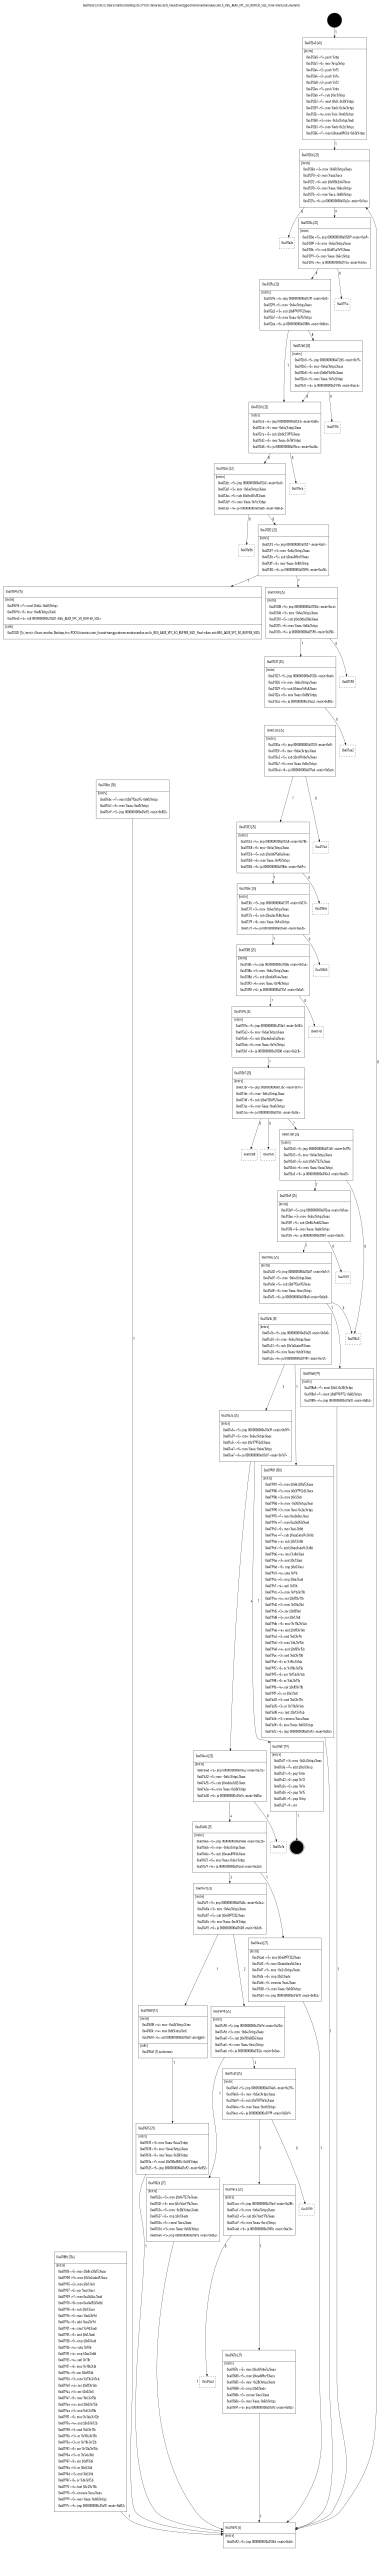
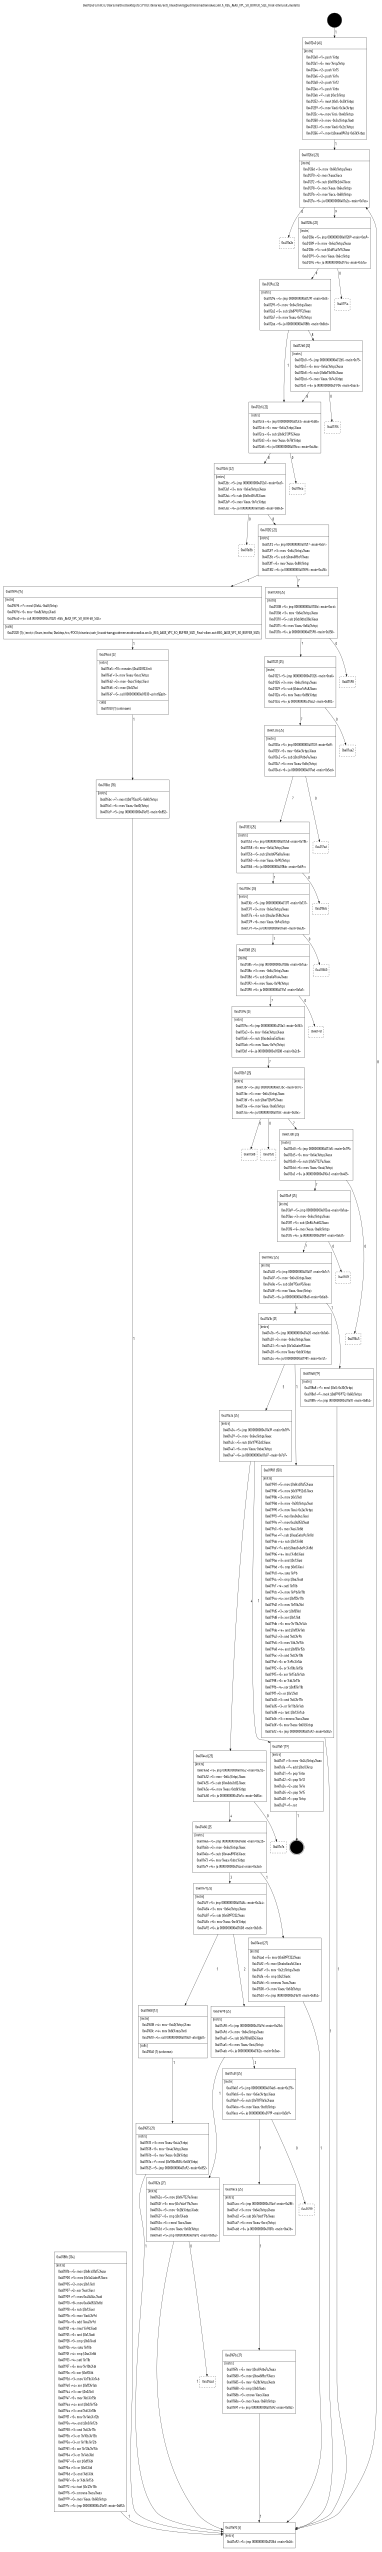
node "0x4016a5 [23]": added
edge "0x401321 [25]" -> "0x40133a [25]": added, label "7"
edge "0x401402 [25]" -> "0x401645": now "0x401402 [25]" -> "0x40141b [25]"
edge "0x4014ca [25]" -> "0x4014e3": now "0x40162a [27]" -> "0x4014e3"
